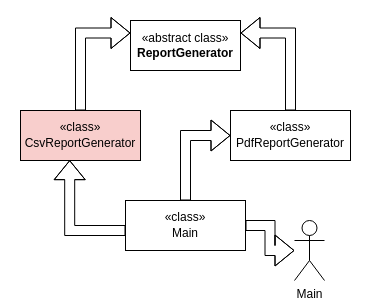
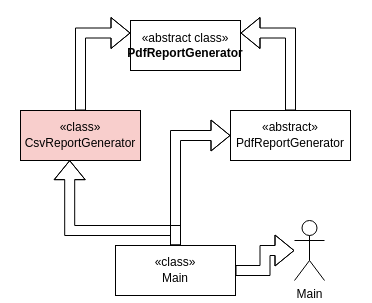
node "«abstract class» ReportGenerator": label "«abstract class» ReportGenerator" -> "«abstract class» PdfReportGenerator"
node "«class» PdfReportGenerator": label "«class» PdfReportGenerator" -> "«abstract» PdfReportGenerator"
node "«class» Main": moved (186, 226) -> (176, 271)
